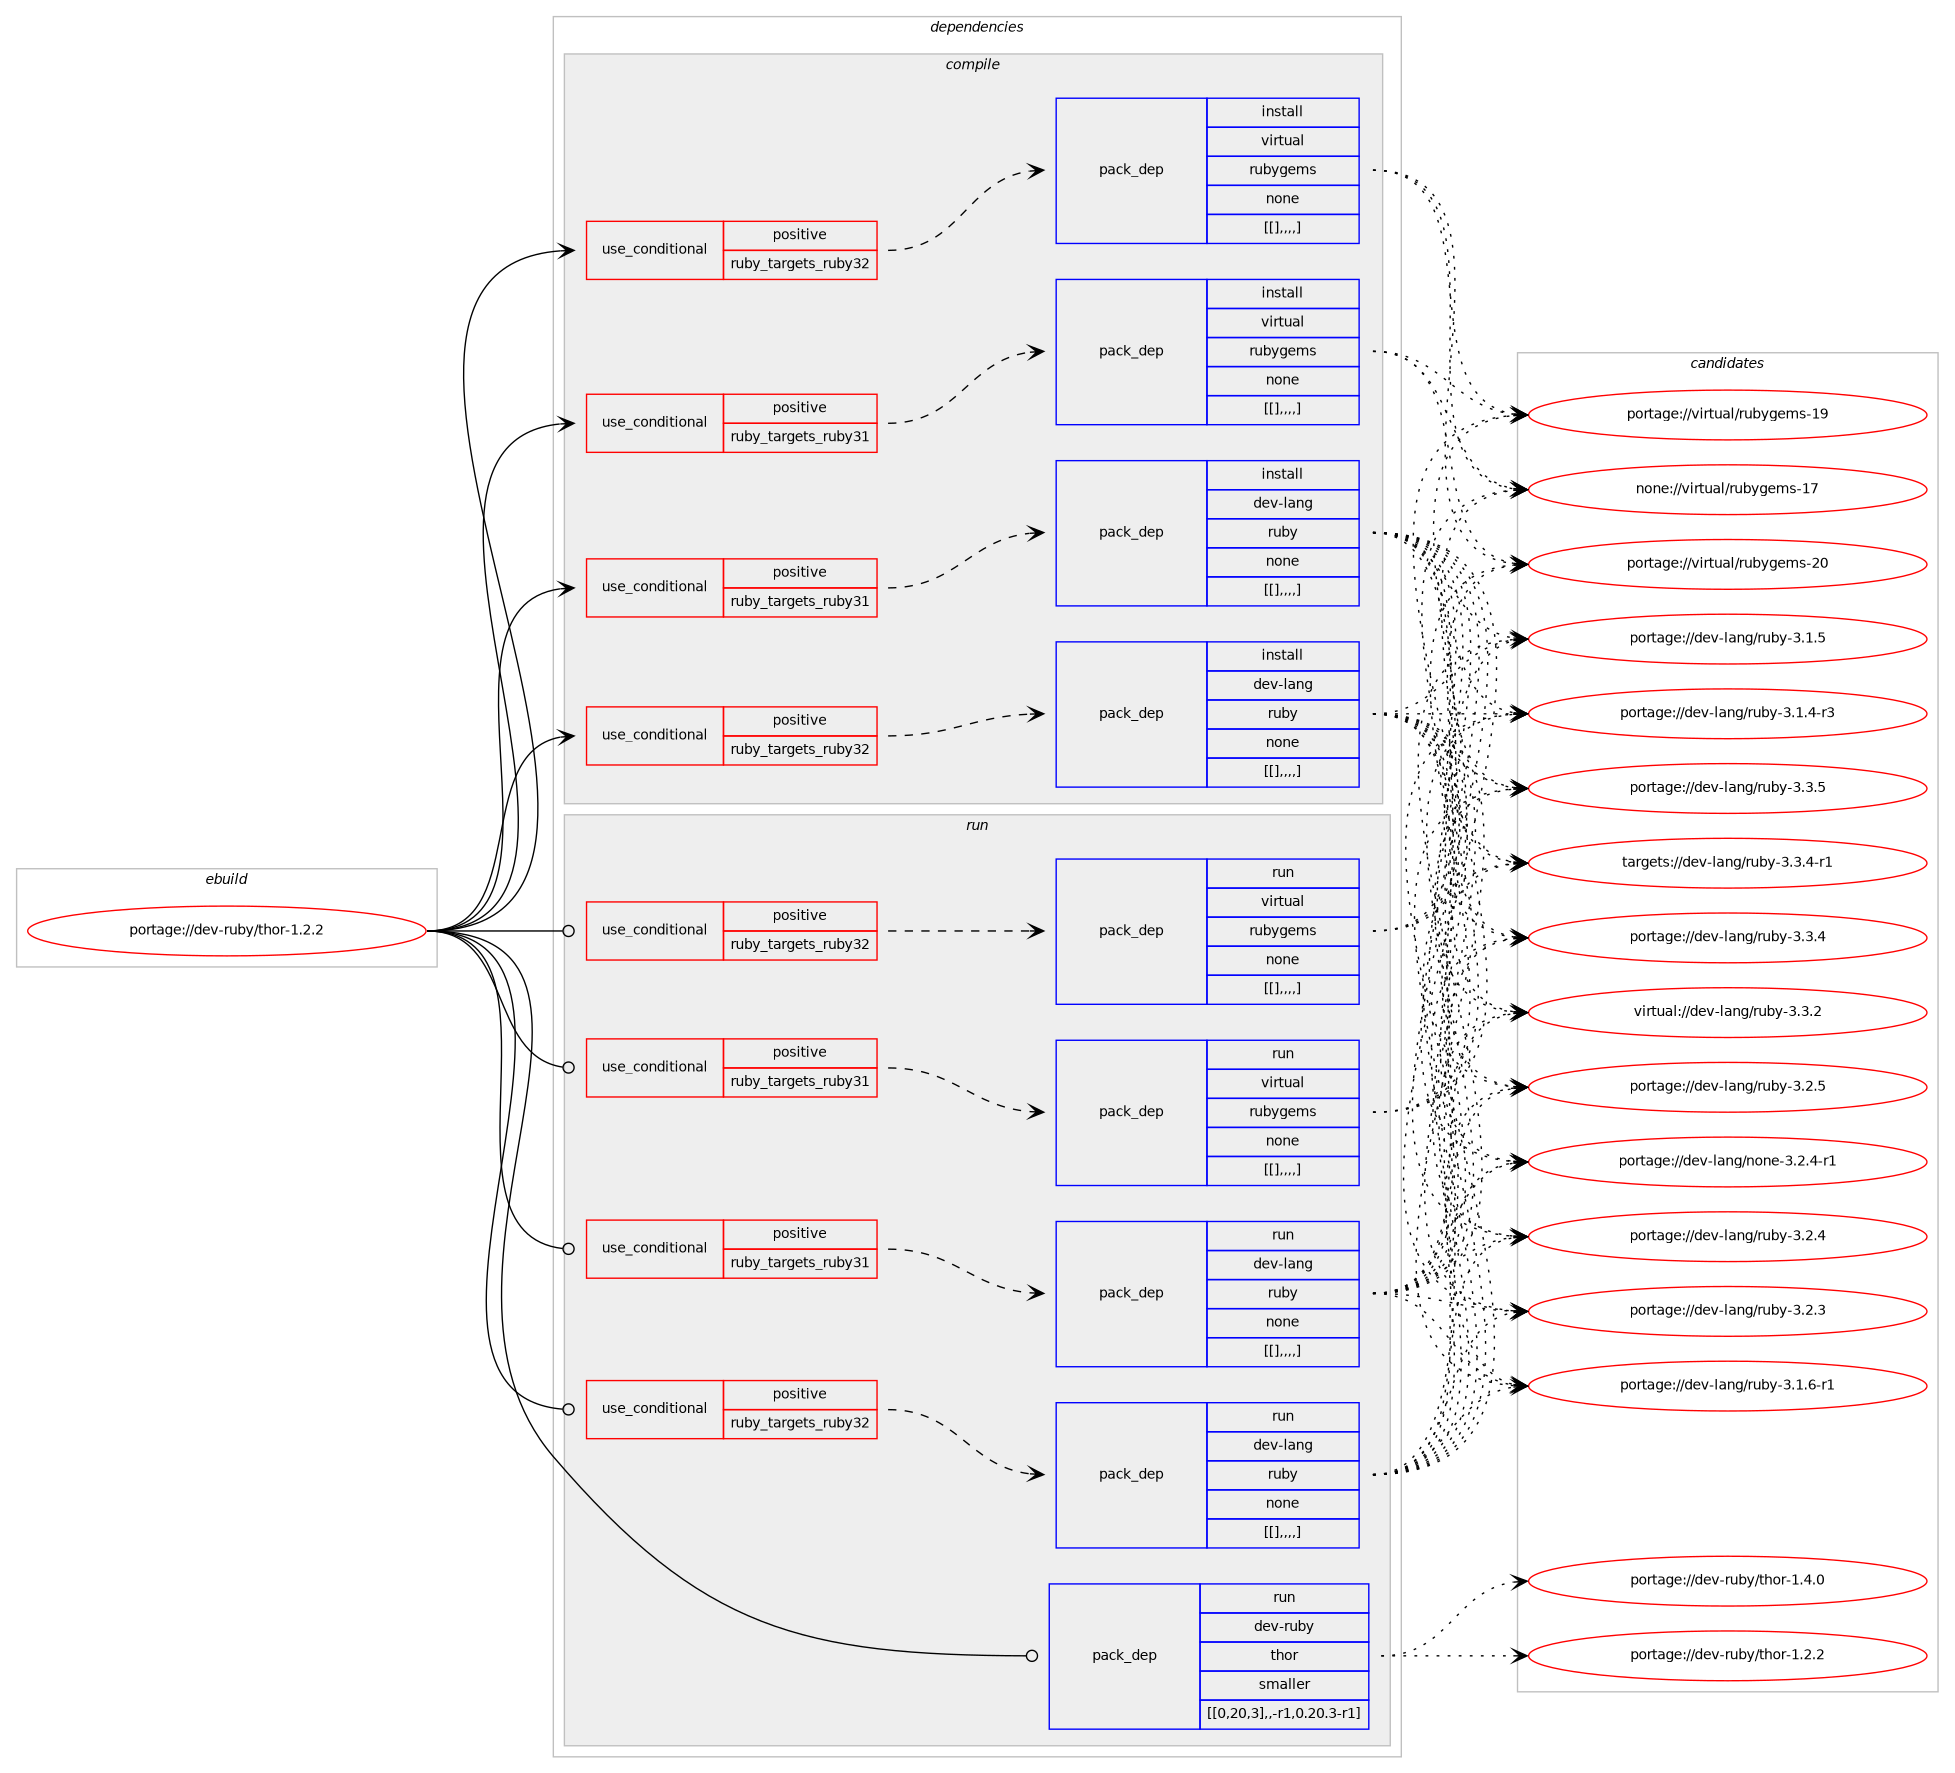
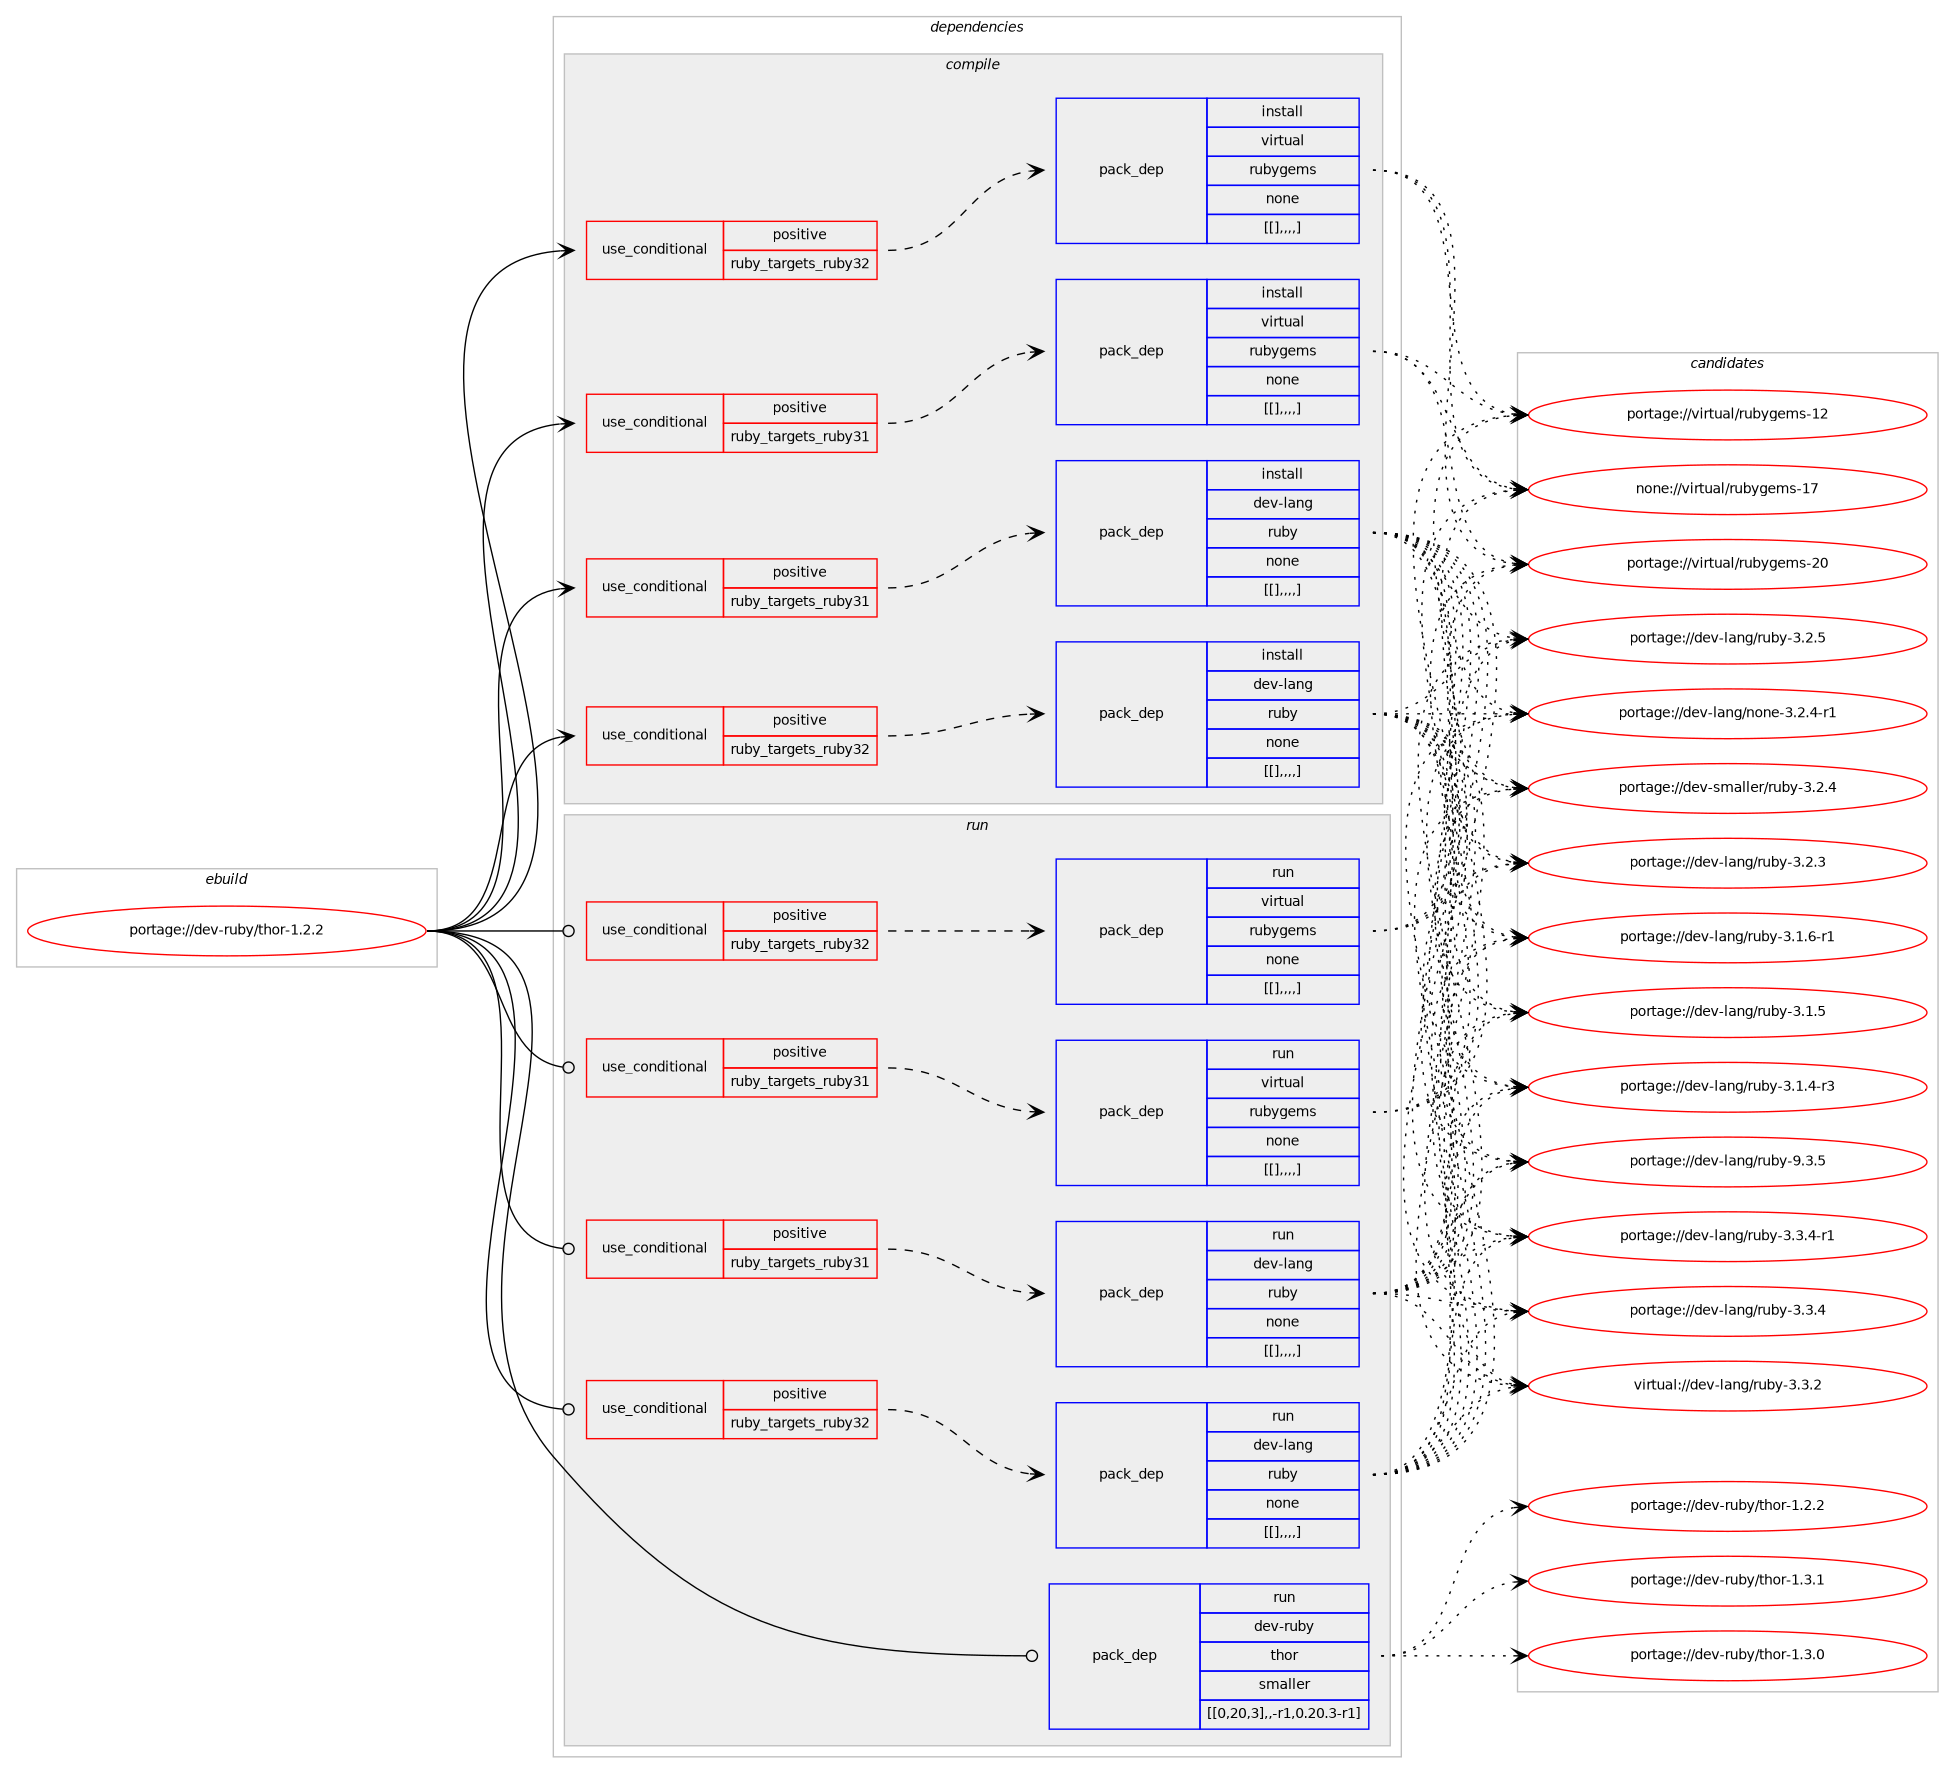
node "portage://virtual/rubygems-19": label "portage://virtual/rubygems-19" -> "portage://virtual/rubygems-12"
node "portage://dev-lang/ruby-3.3.5": label "portage://dev-lang/ruby-3.3.5" -> "portage://dev-lang/ruby-9.3.5"
node "targets://dev-lang/ruby-3.3.4-r1": label "targets://dev-lang/ruby-3.3.4-r1" -> "portage://dev-lang/ruby-3.3.4-r1"
node "portage://dev-lang/ruby-3.2.4": label "portage://dev-lang/ruby-3.2.4" -> "portage://dev-smaller/ruby-3.2.4"
node "portage://dev-ruby/thor-1.3.1": added
node "portage://dev-ruby/thor-1.4.0": label "portage://dev-ruby/thor-1.4.0" -> "portage://dev-ruby/thor-1.3.0"
